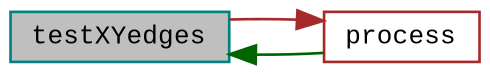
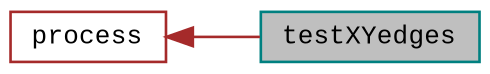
edge "process" -> "testXYedges": removed
